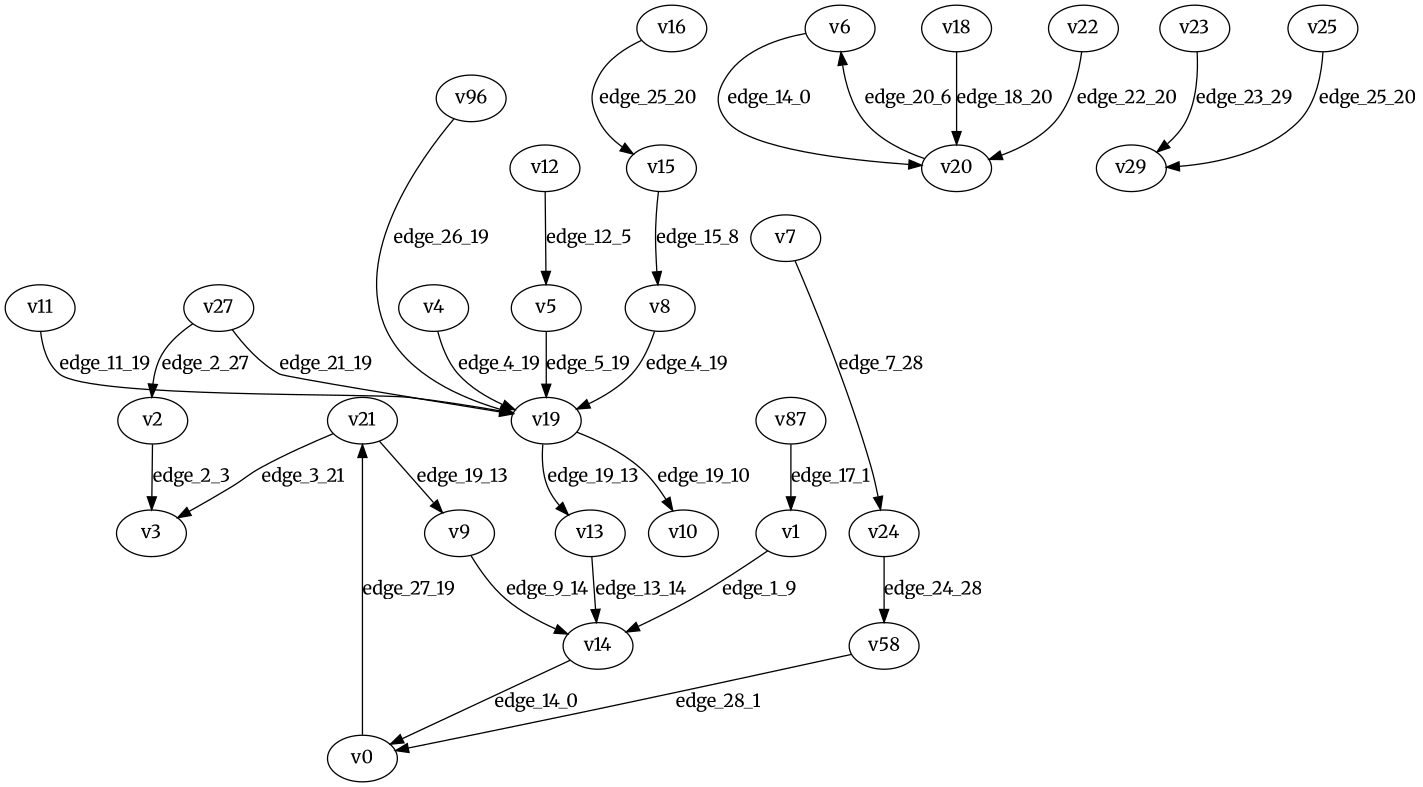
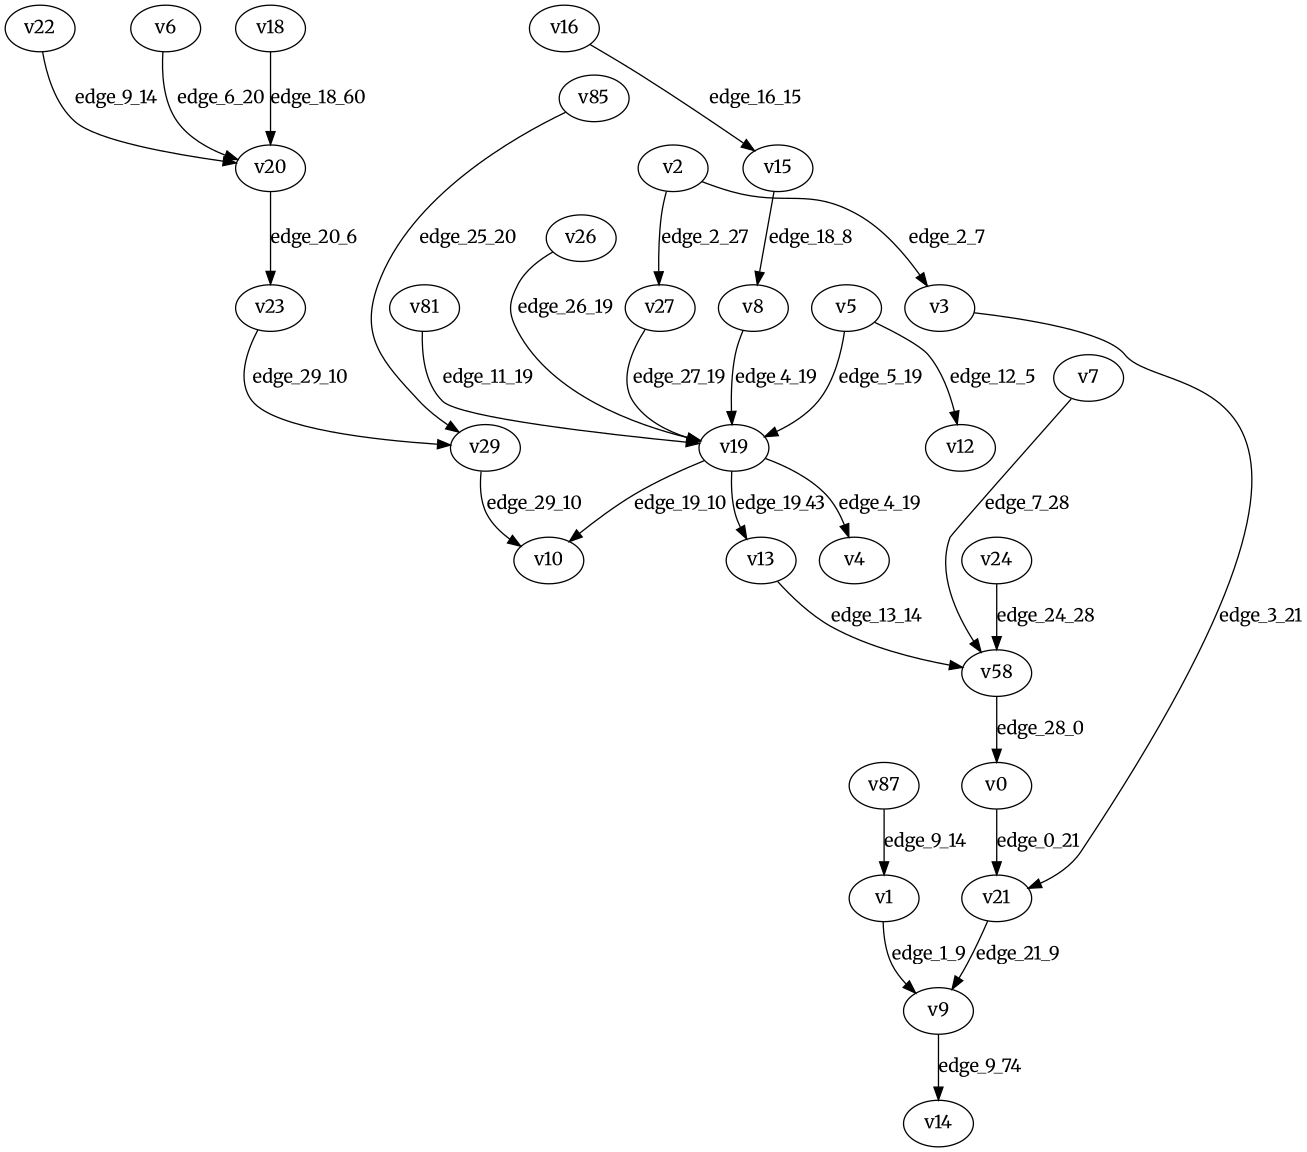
node "v25": label "v25" -> "v85"
node "v96": label "v96" -> "v26"
edge "v16" -> "v15": label "edge_25_20" -> "edge_16_15"
edge "v6" -> "v20": label "edge_14_0" -> "edge_6_20"
edge "v18" -> "v20": label "edge_18_20" -> "edge_18_60"
edge "v22" -> "v20": label "edge_22_20" -> "edge_9_14"
edge "v23" -> "v29": label "edge_23_29" -> "edge_29_10"
edge "v20" -> "v6": now "v20" -> "v23"
edge "v12" -> "v5": reversed
edge "v15" -> "v8": label "edge_15_8" -> "edge_18_8"
node "v11": label "v11" -> "v81"
edge "v27" -> "v2": reversed
edge "v27" -> "v19": label "edge_21_19" -> "edge_27_19"
edge "v4" -> "v19": reversed
edge "v7" -> "v24": now "v7" -> "v58"
edge "v21" -> "v3": reversed
edge "v2" -> "v3": label "edge_2_3" -> "edge_2_7"
edge "v21" -> "v9": label "edge_19_13" -> "edge_21_9"
edge "v19" -> "v13": label "edge_19_13" -> "edge_19_43"
edge "v87" -> "v1": label "edge_17_1" -> "edge_9_14"
edge "v29" -> "v10": added, label "edge_29_10"
edge "v13" -> "v14": now "v13" -> "v58"
edge "v0" -> "v21": label "edge_27_19" -> "edge_0_21"
edge "v9" -> "v14": label "edge_9_14" -> "edge_9_74"
edge "v1" -> "v14": now "v1" -> "v9"
edge "v14" -> "v0": removed, label "edge_14_0"
edge "v58" -> "v0": label "edge_28_1" -> "edge_28_0"
